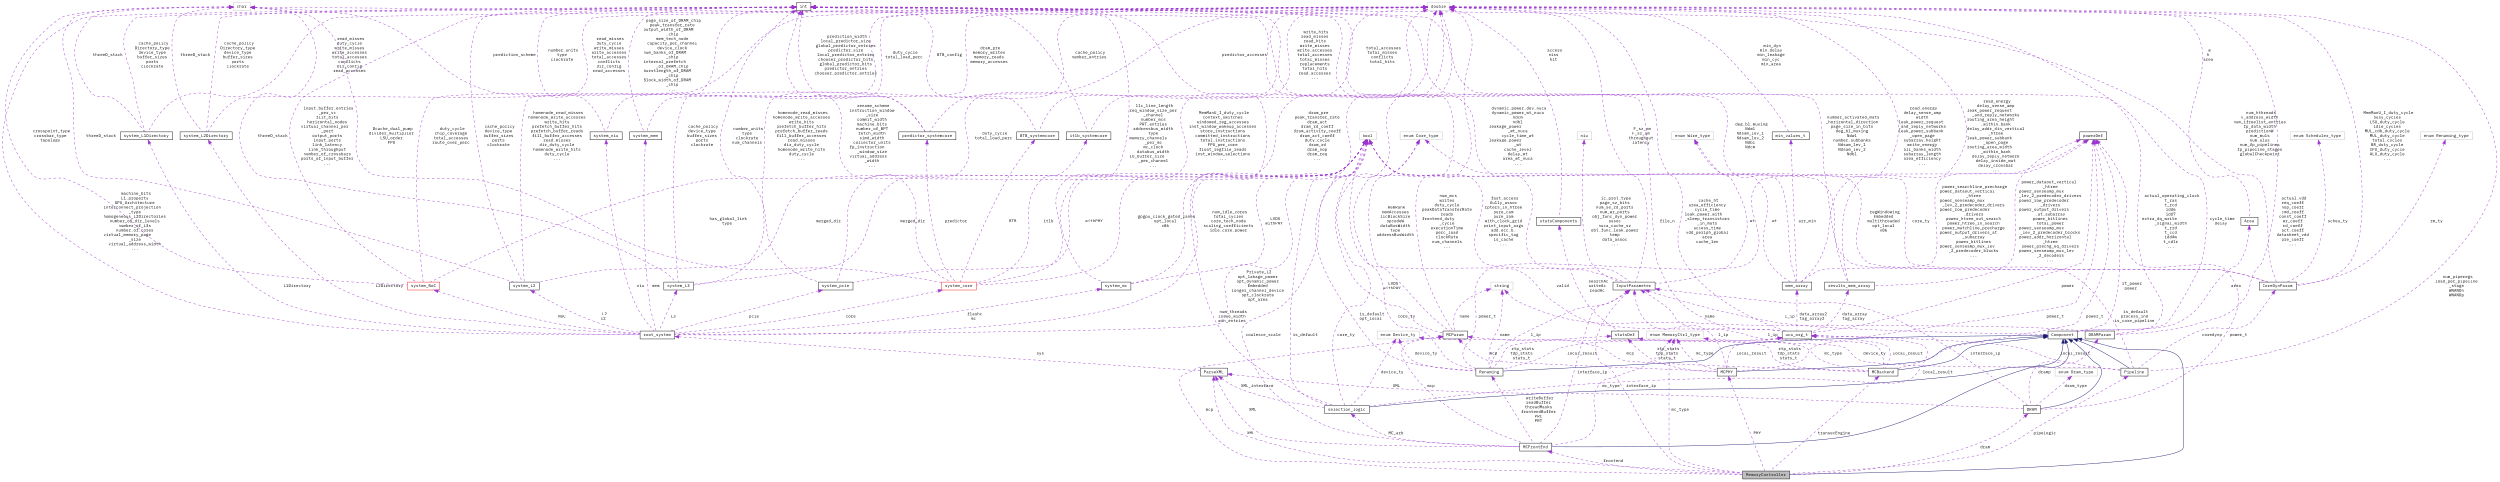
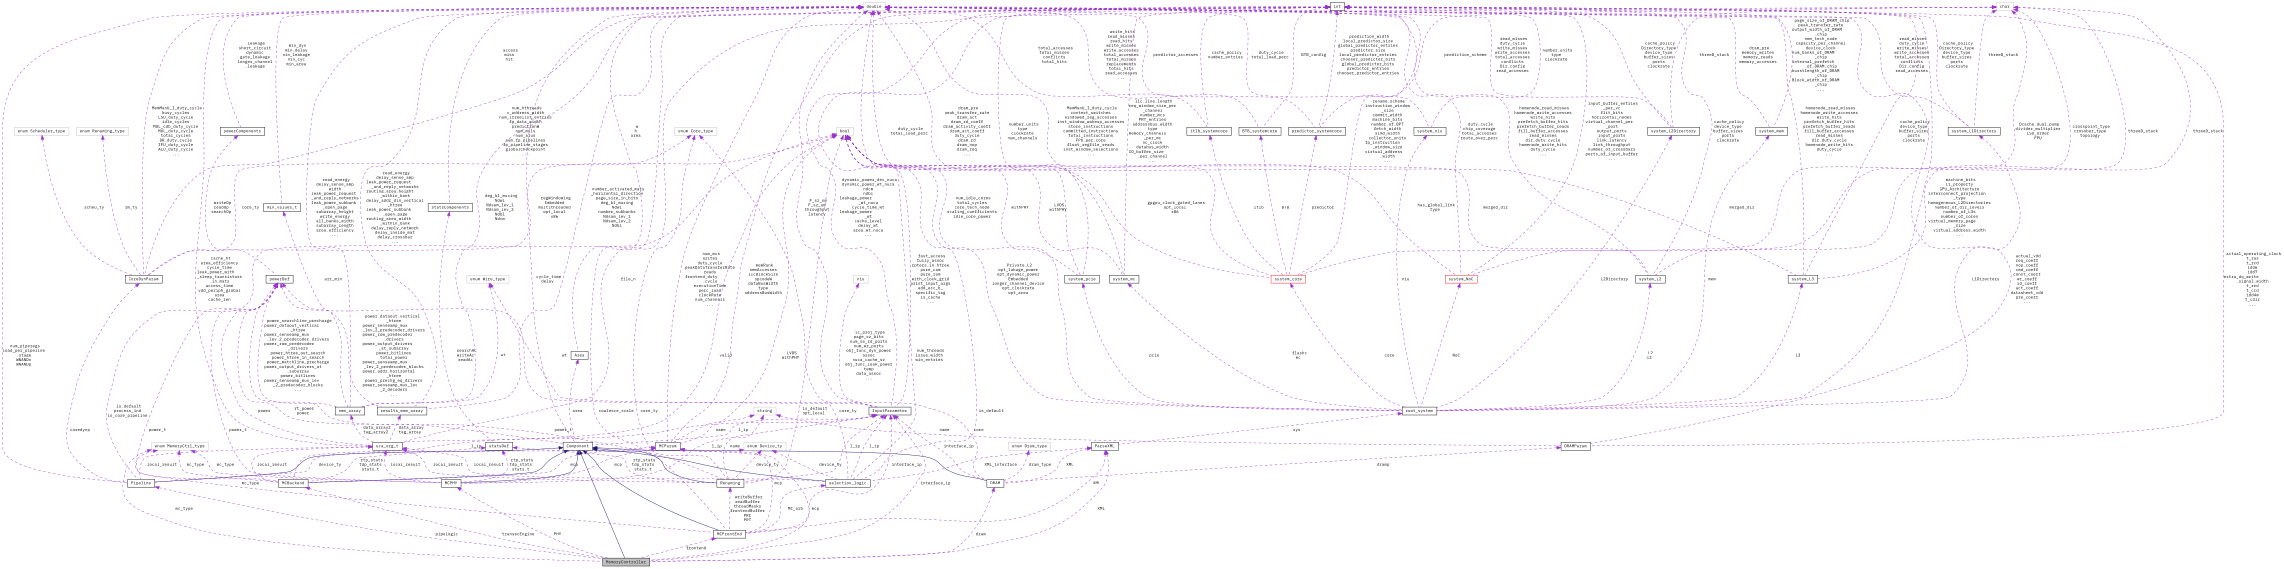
node "powerComponents": added
edge "DRAM" -> "powerDef": label " power_t" -> " core"
edge "selection_logic" -> "InputParameter": added, label "l_ip"
